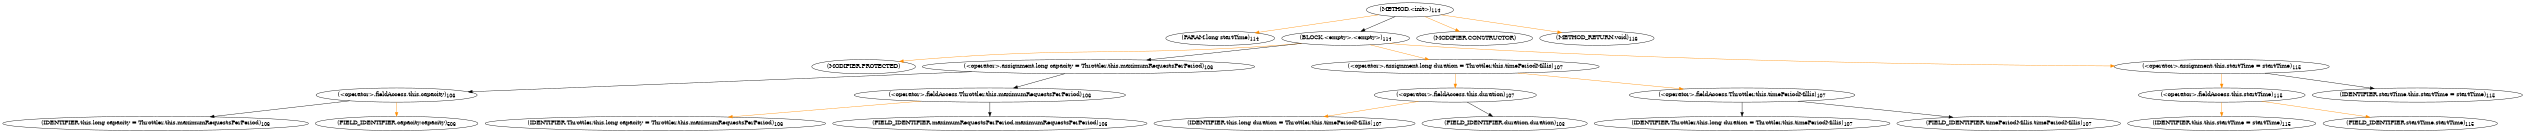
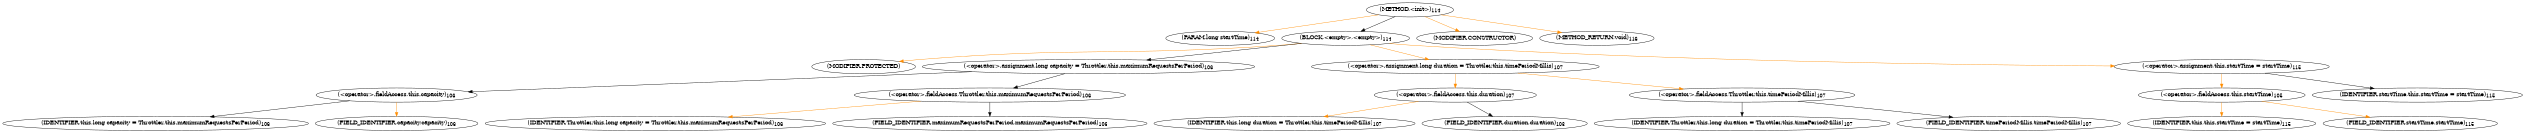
node "(<operator>.fieldAccess,this.startTime)": text "115" -> "105"
node "(FIELD_IDENTIFIER,capacity,capacity)": text "506" -> "106"
